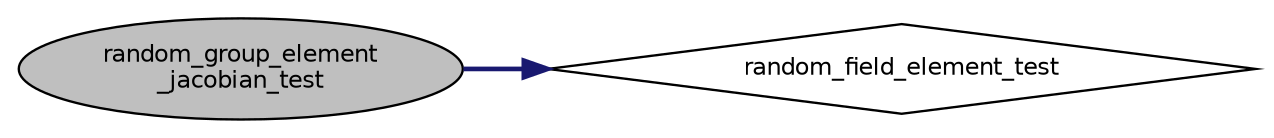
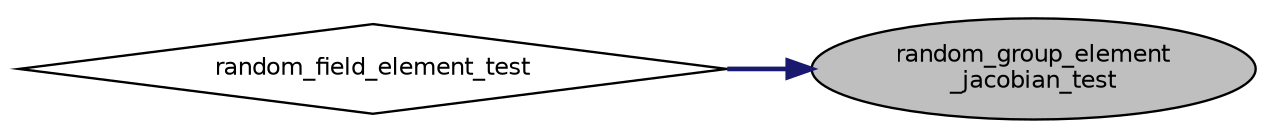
edge "random_group_element _jacobian_test" -> "random_field_element_test": reversed
